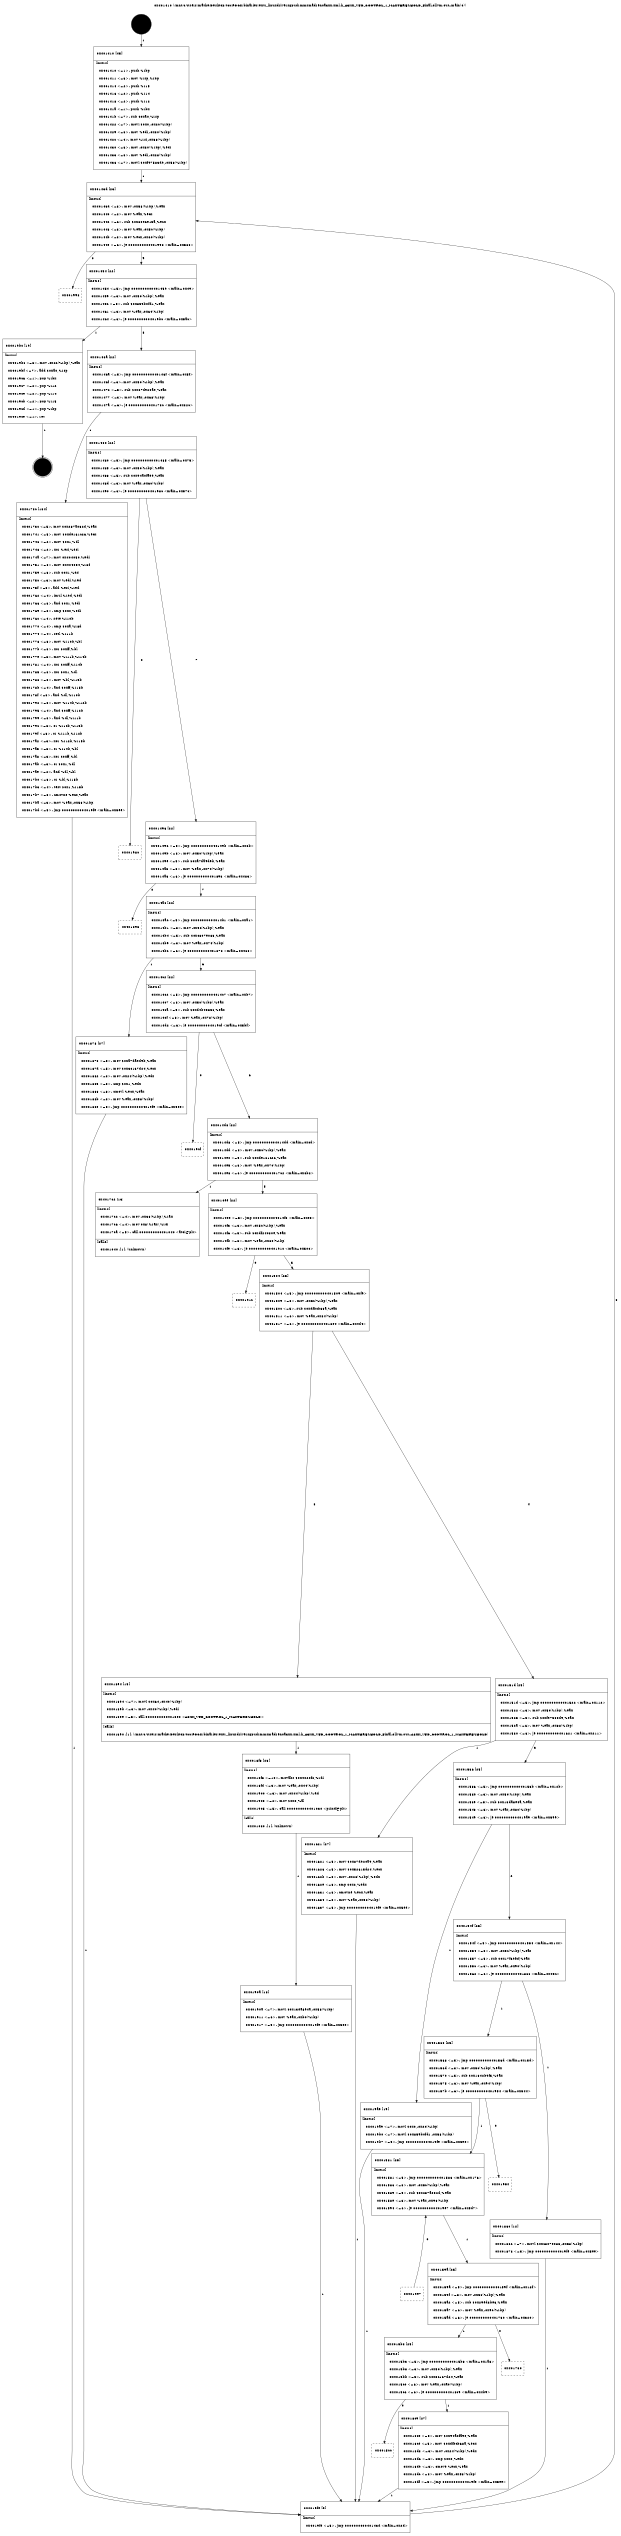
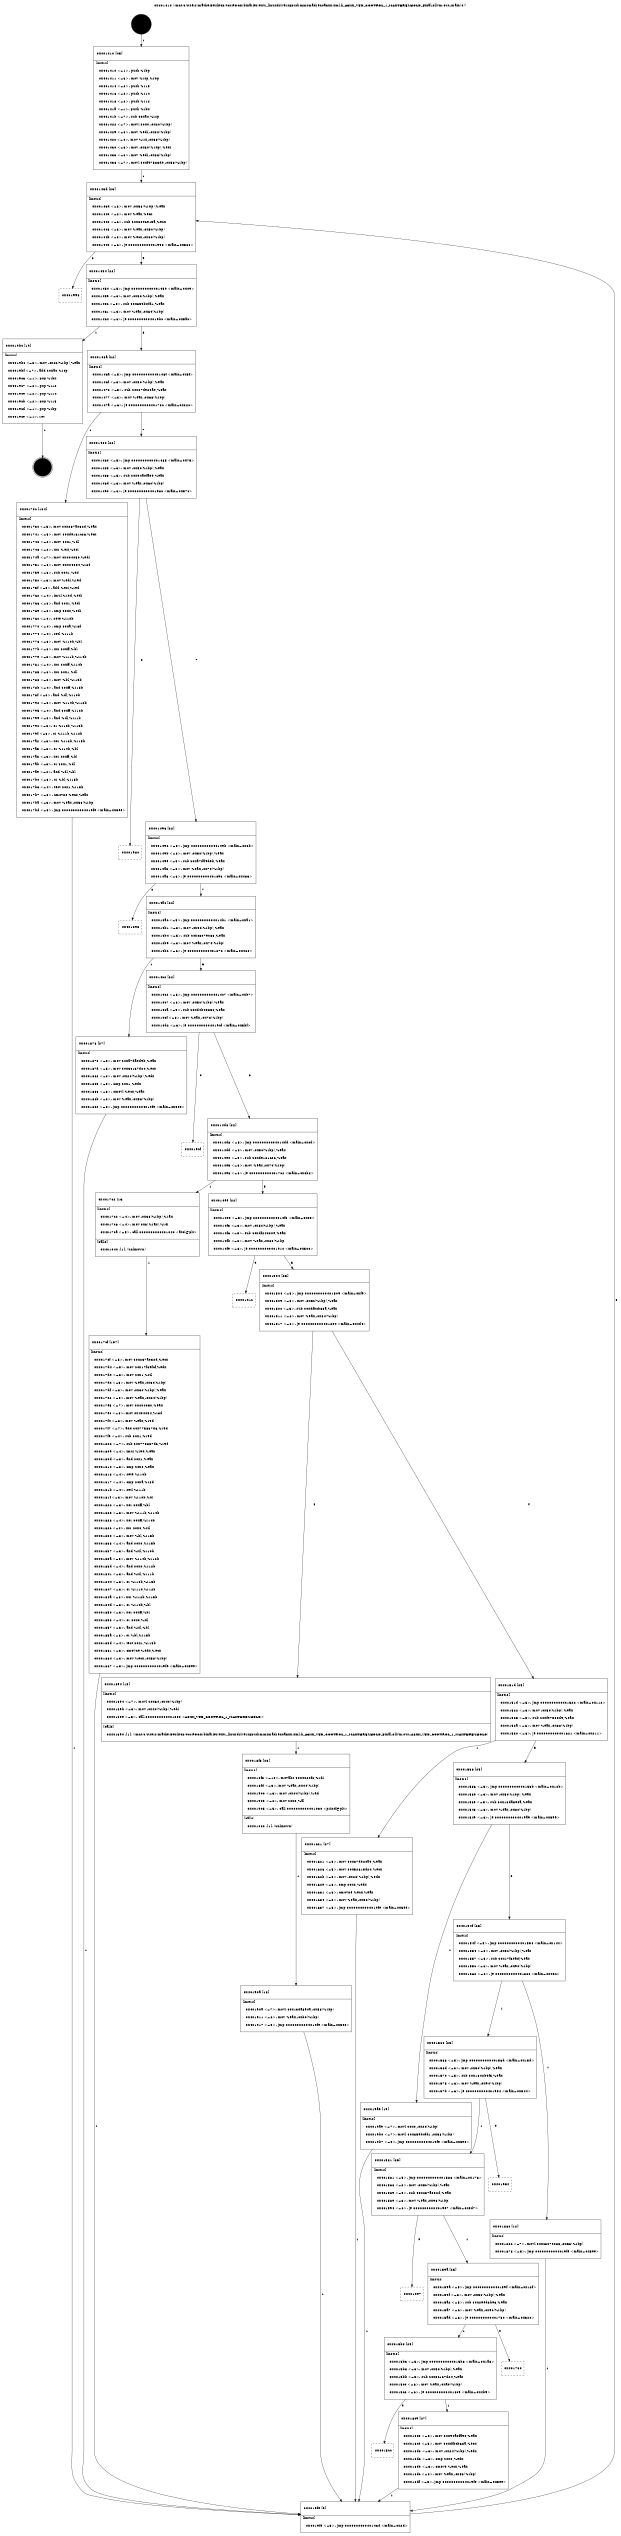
edge "0x40146a [22]" -> "0x401480 [22]": added, label "7"
node "0x4017cf [157]": added
edge "0x4019e7" -> "0x401581 [25]": reversed
